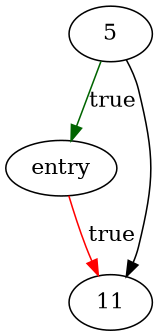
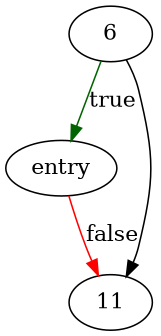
node "5": label "5" -> "6"
edge "entry" -> "11": label "true" -> "false"
